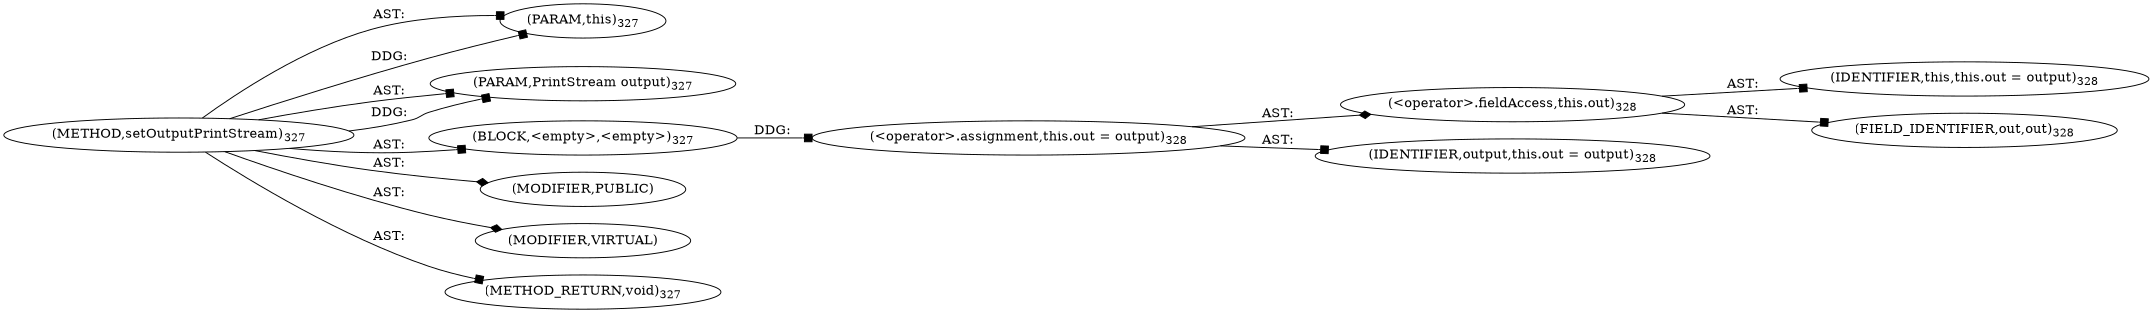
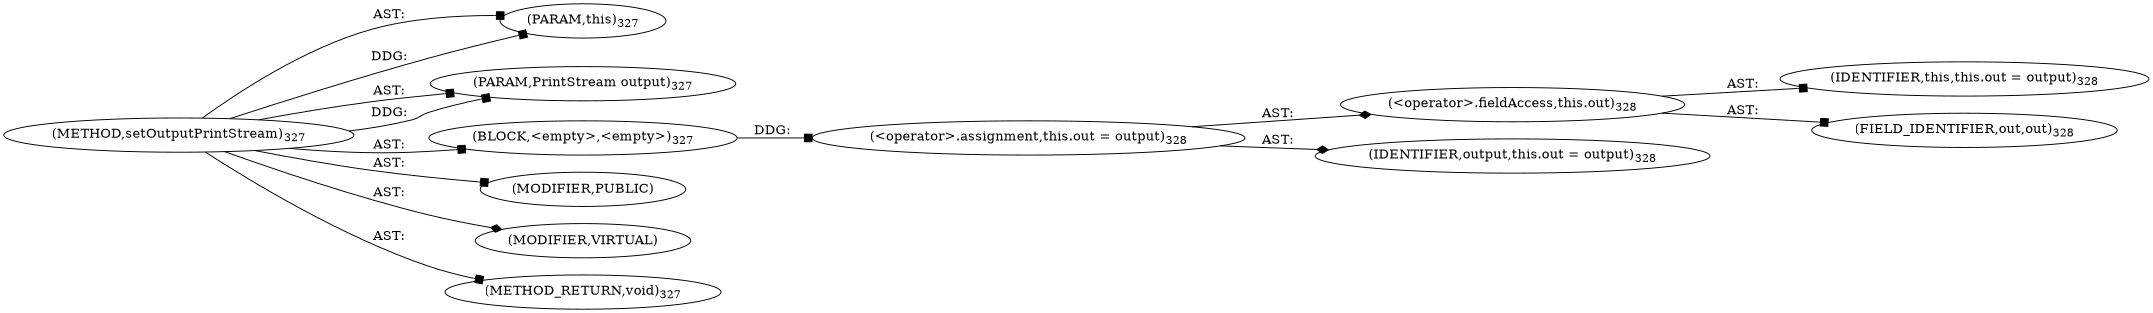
edge "(<operator>.assignment,this.out = output)" -> "(IDENTIFIER,output,this.out = output)": arrowhead box -> diamond
edge "(METHOD,setOutputPrintStream)" -> "(MODIFIER,PUBLIC)": arrowhead diamond -> box
